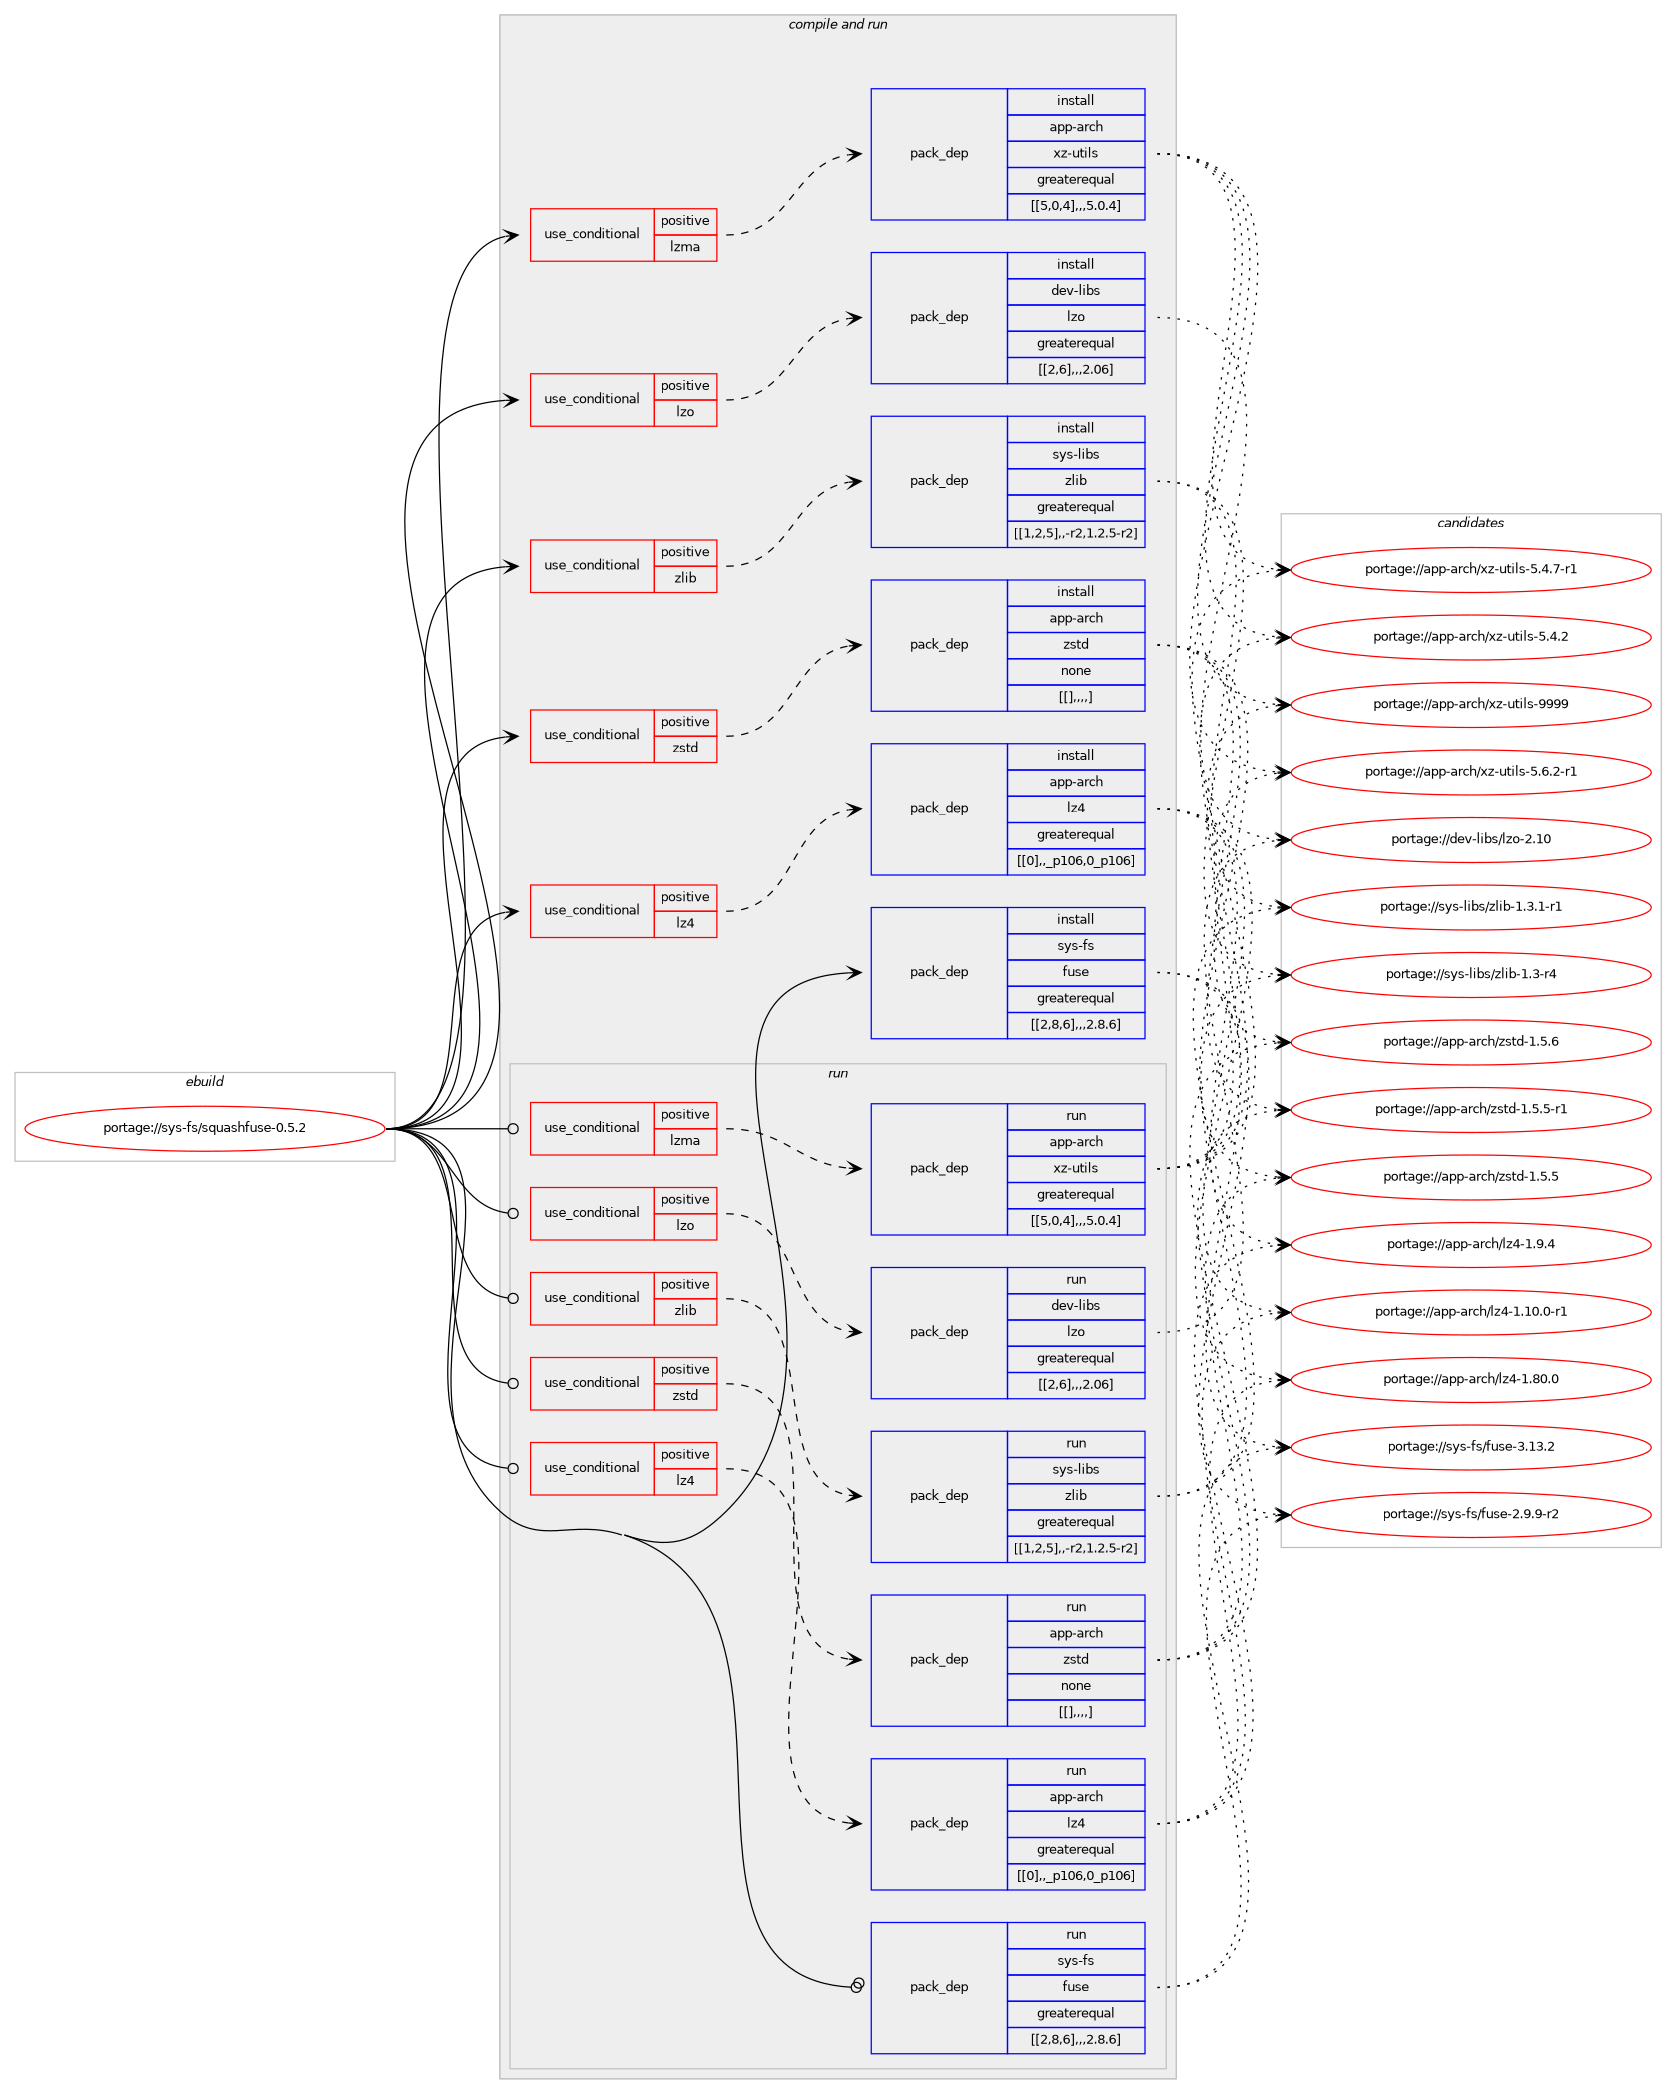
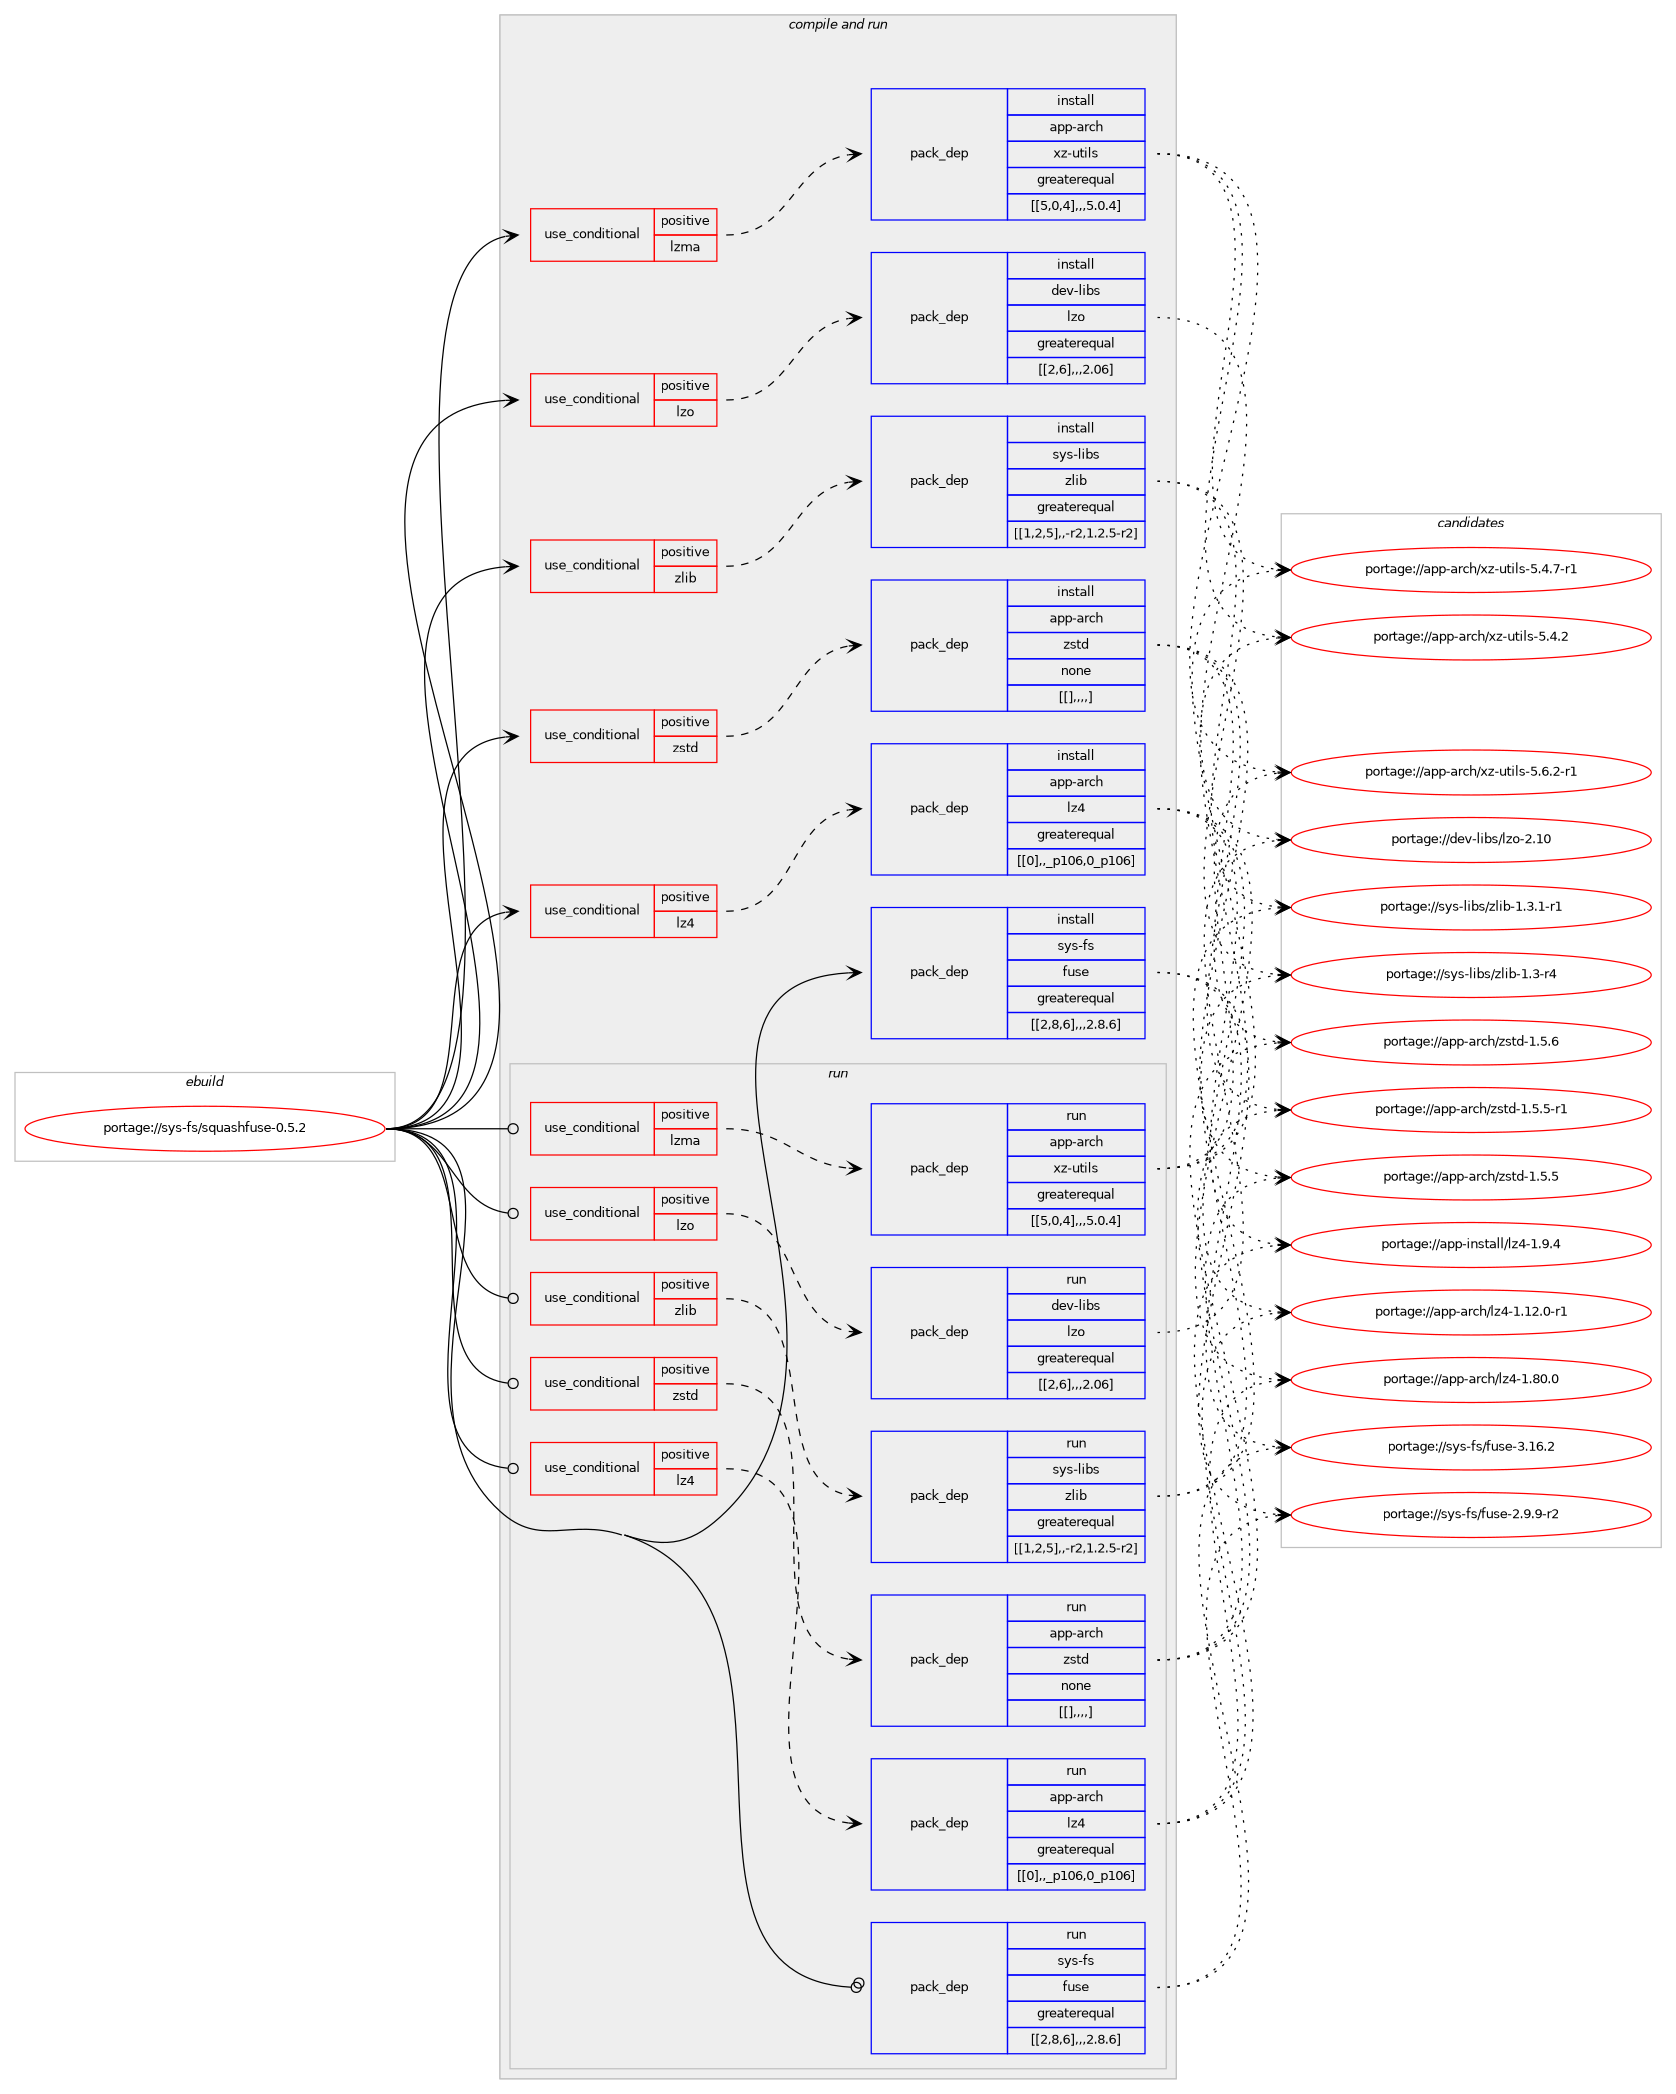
node "portage://app-arch/xz-utils-9999": removed
node "portage://app-arch/lz4-1.9.4": label "portage://app-arch/lz4-1.9.4" -> "portage://app-install/lz4-1.9.4"
node "portage://app-arch/lz4-1.10.0-r1": label "portage://app-arch/lz4-1.10.0-r1" -> "portage://app-arch/lz4-1.12.0-r1"
node "portage://sys-fs/fuse-3.13.2": label "portage://sys-fs/fuse-3.13.2" -> "portage://sys-fs/fuse-3.16.2"
